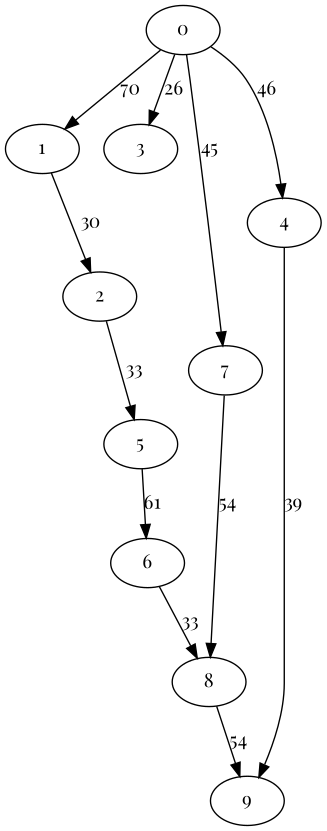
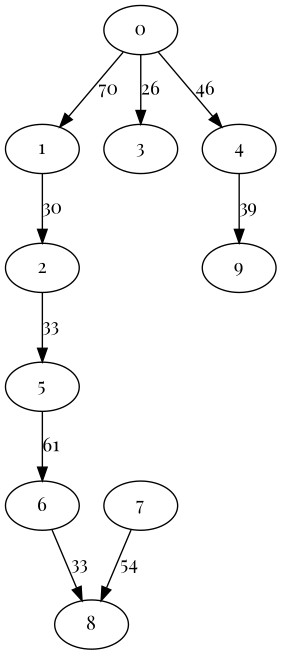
edge "0" -> "7": removed, label "45"
edge "8" -> "9": removed, label "54"
